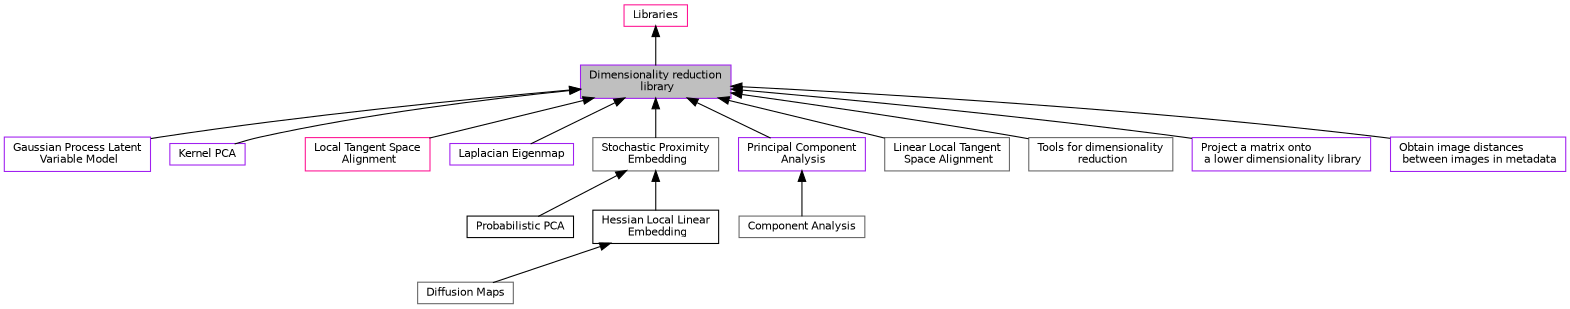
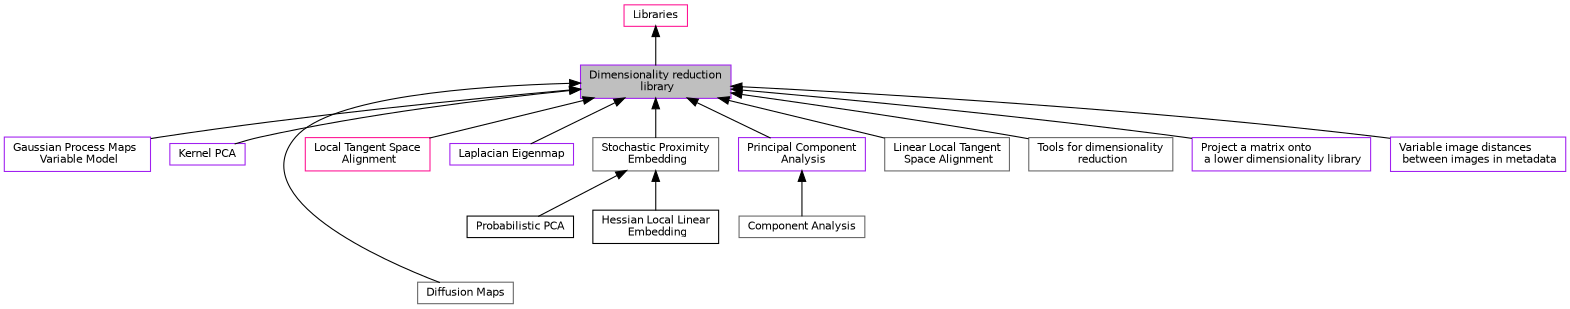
node "Gaussian Process Latent Variable Model": label "Gaussian Process Latent Variable Model" -> "Gaussian Process Maps Variable Model"
node "Obtain image distances between images in metadata": label "Obtain image distances between images in metadata" -> "Variable image distances between images in metadata"
edge "Diffusion Maps" -> "Hessian Local Linear Embedding": now "Diffusion Maps" -> "Dimensionality reduction library"
